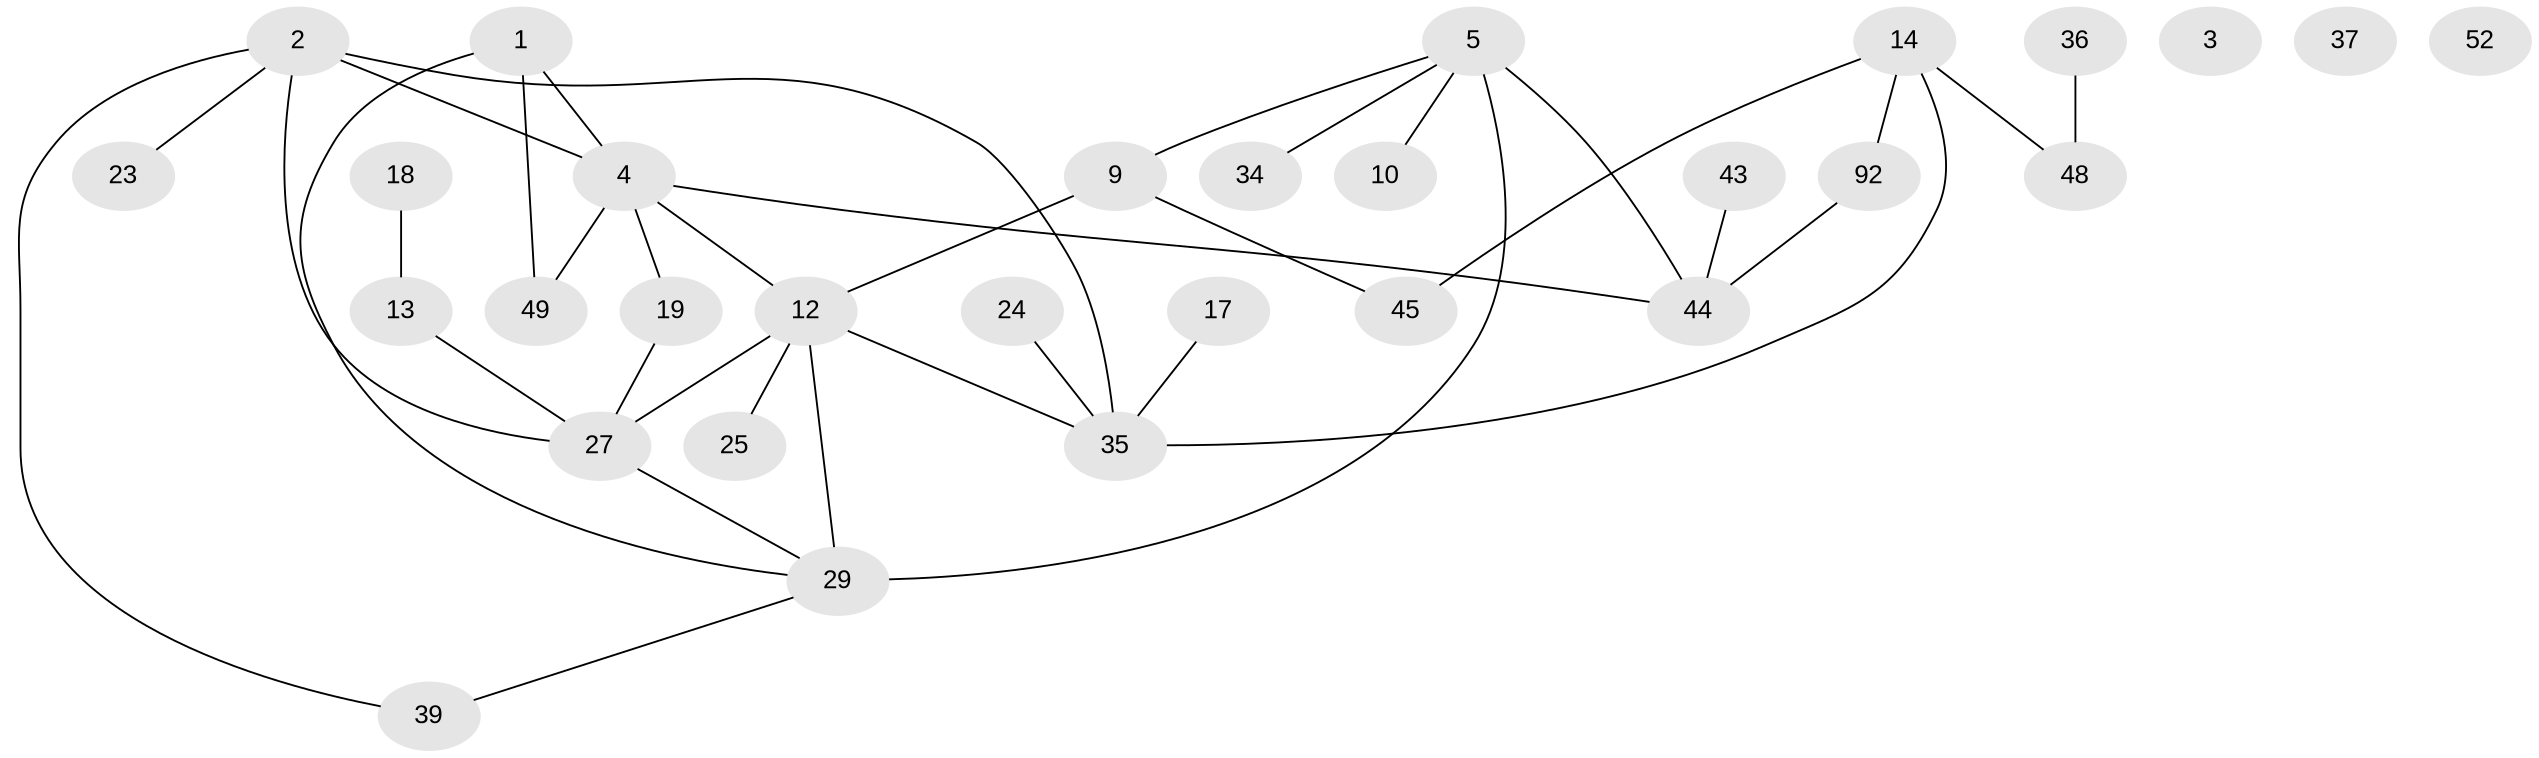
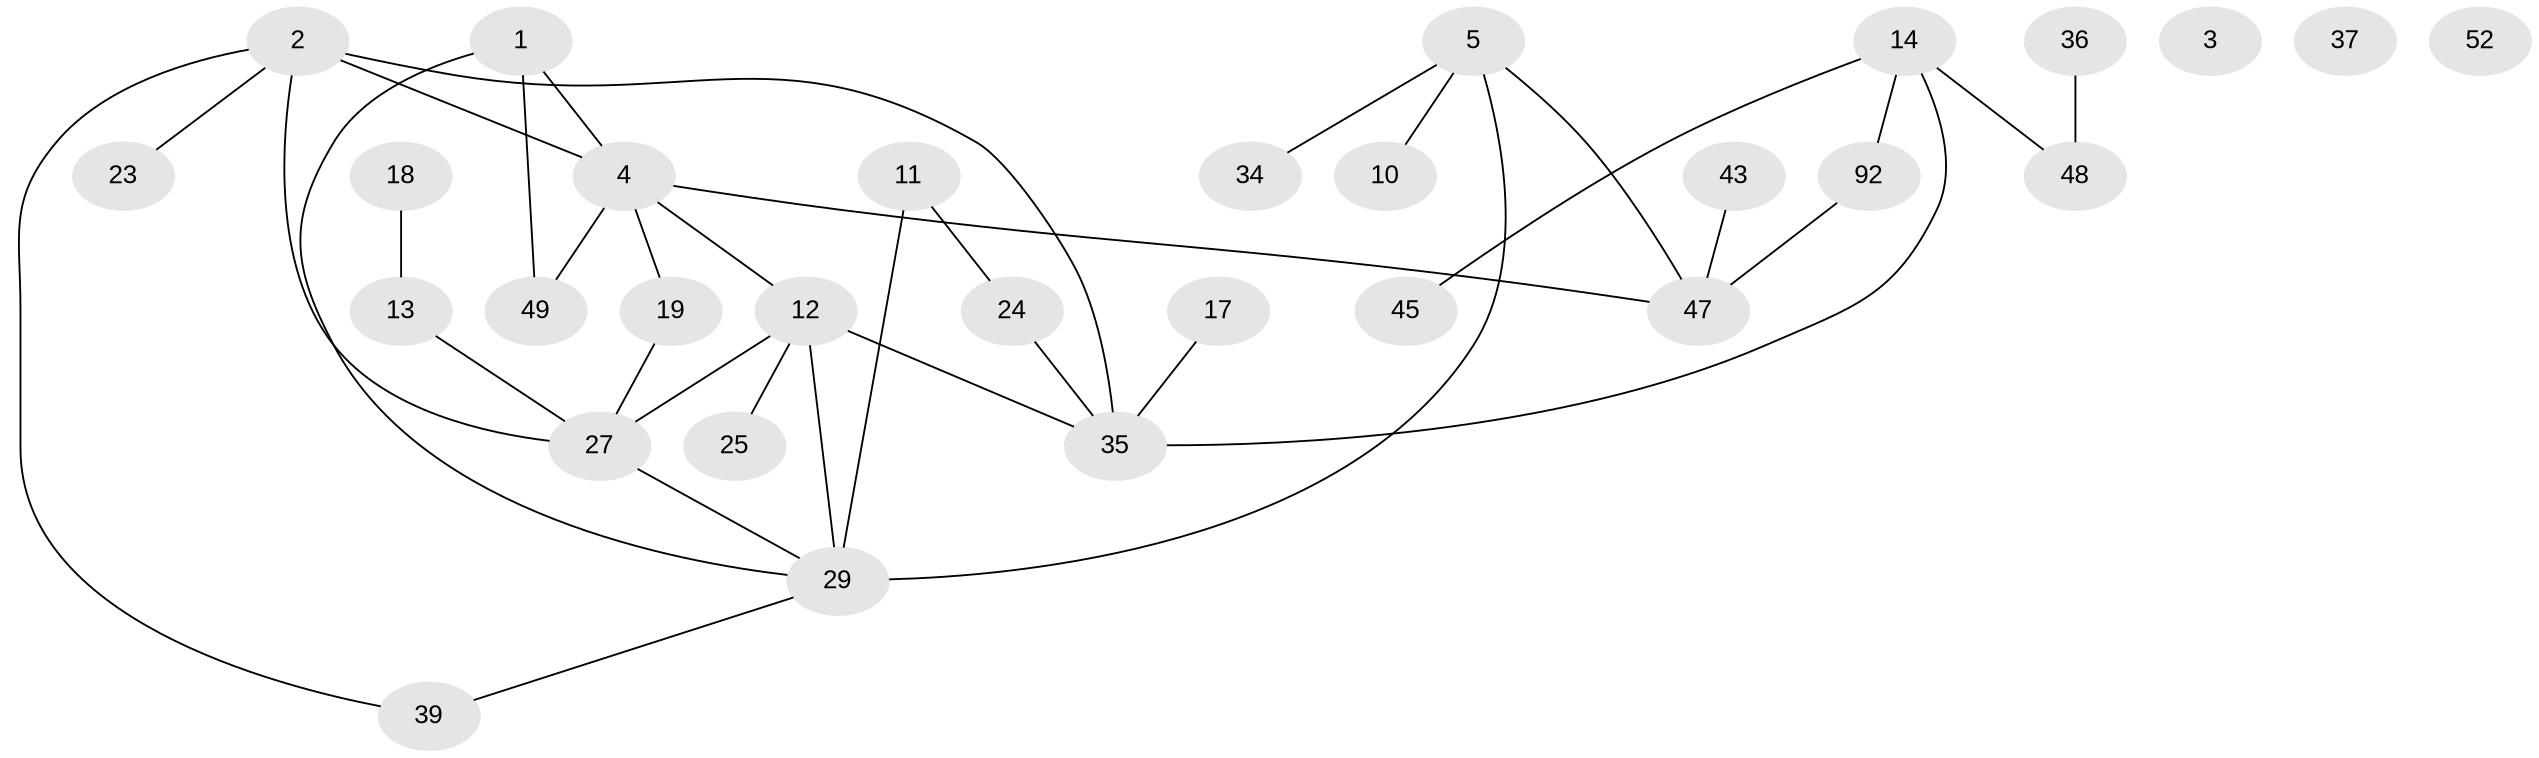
node "11": added
node "9": removed
node "44": label "44" -> "47"
